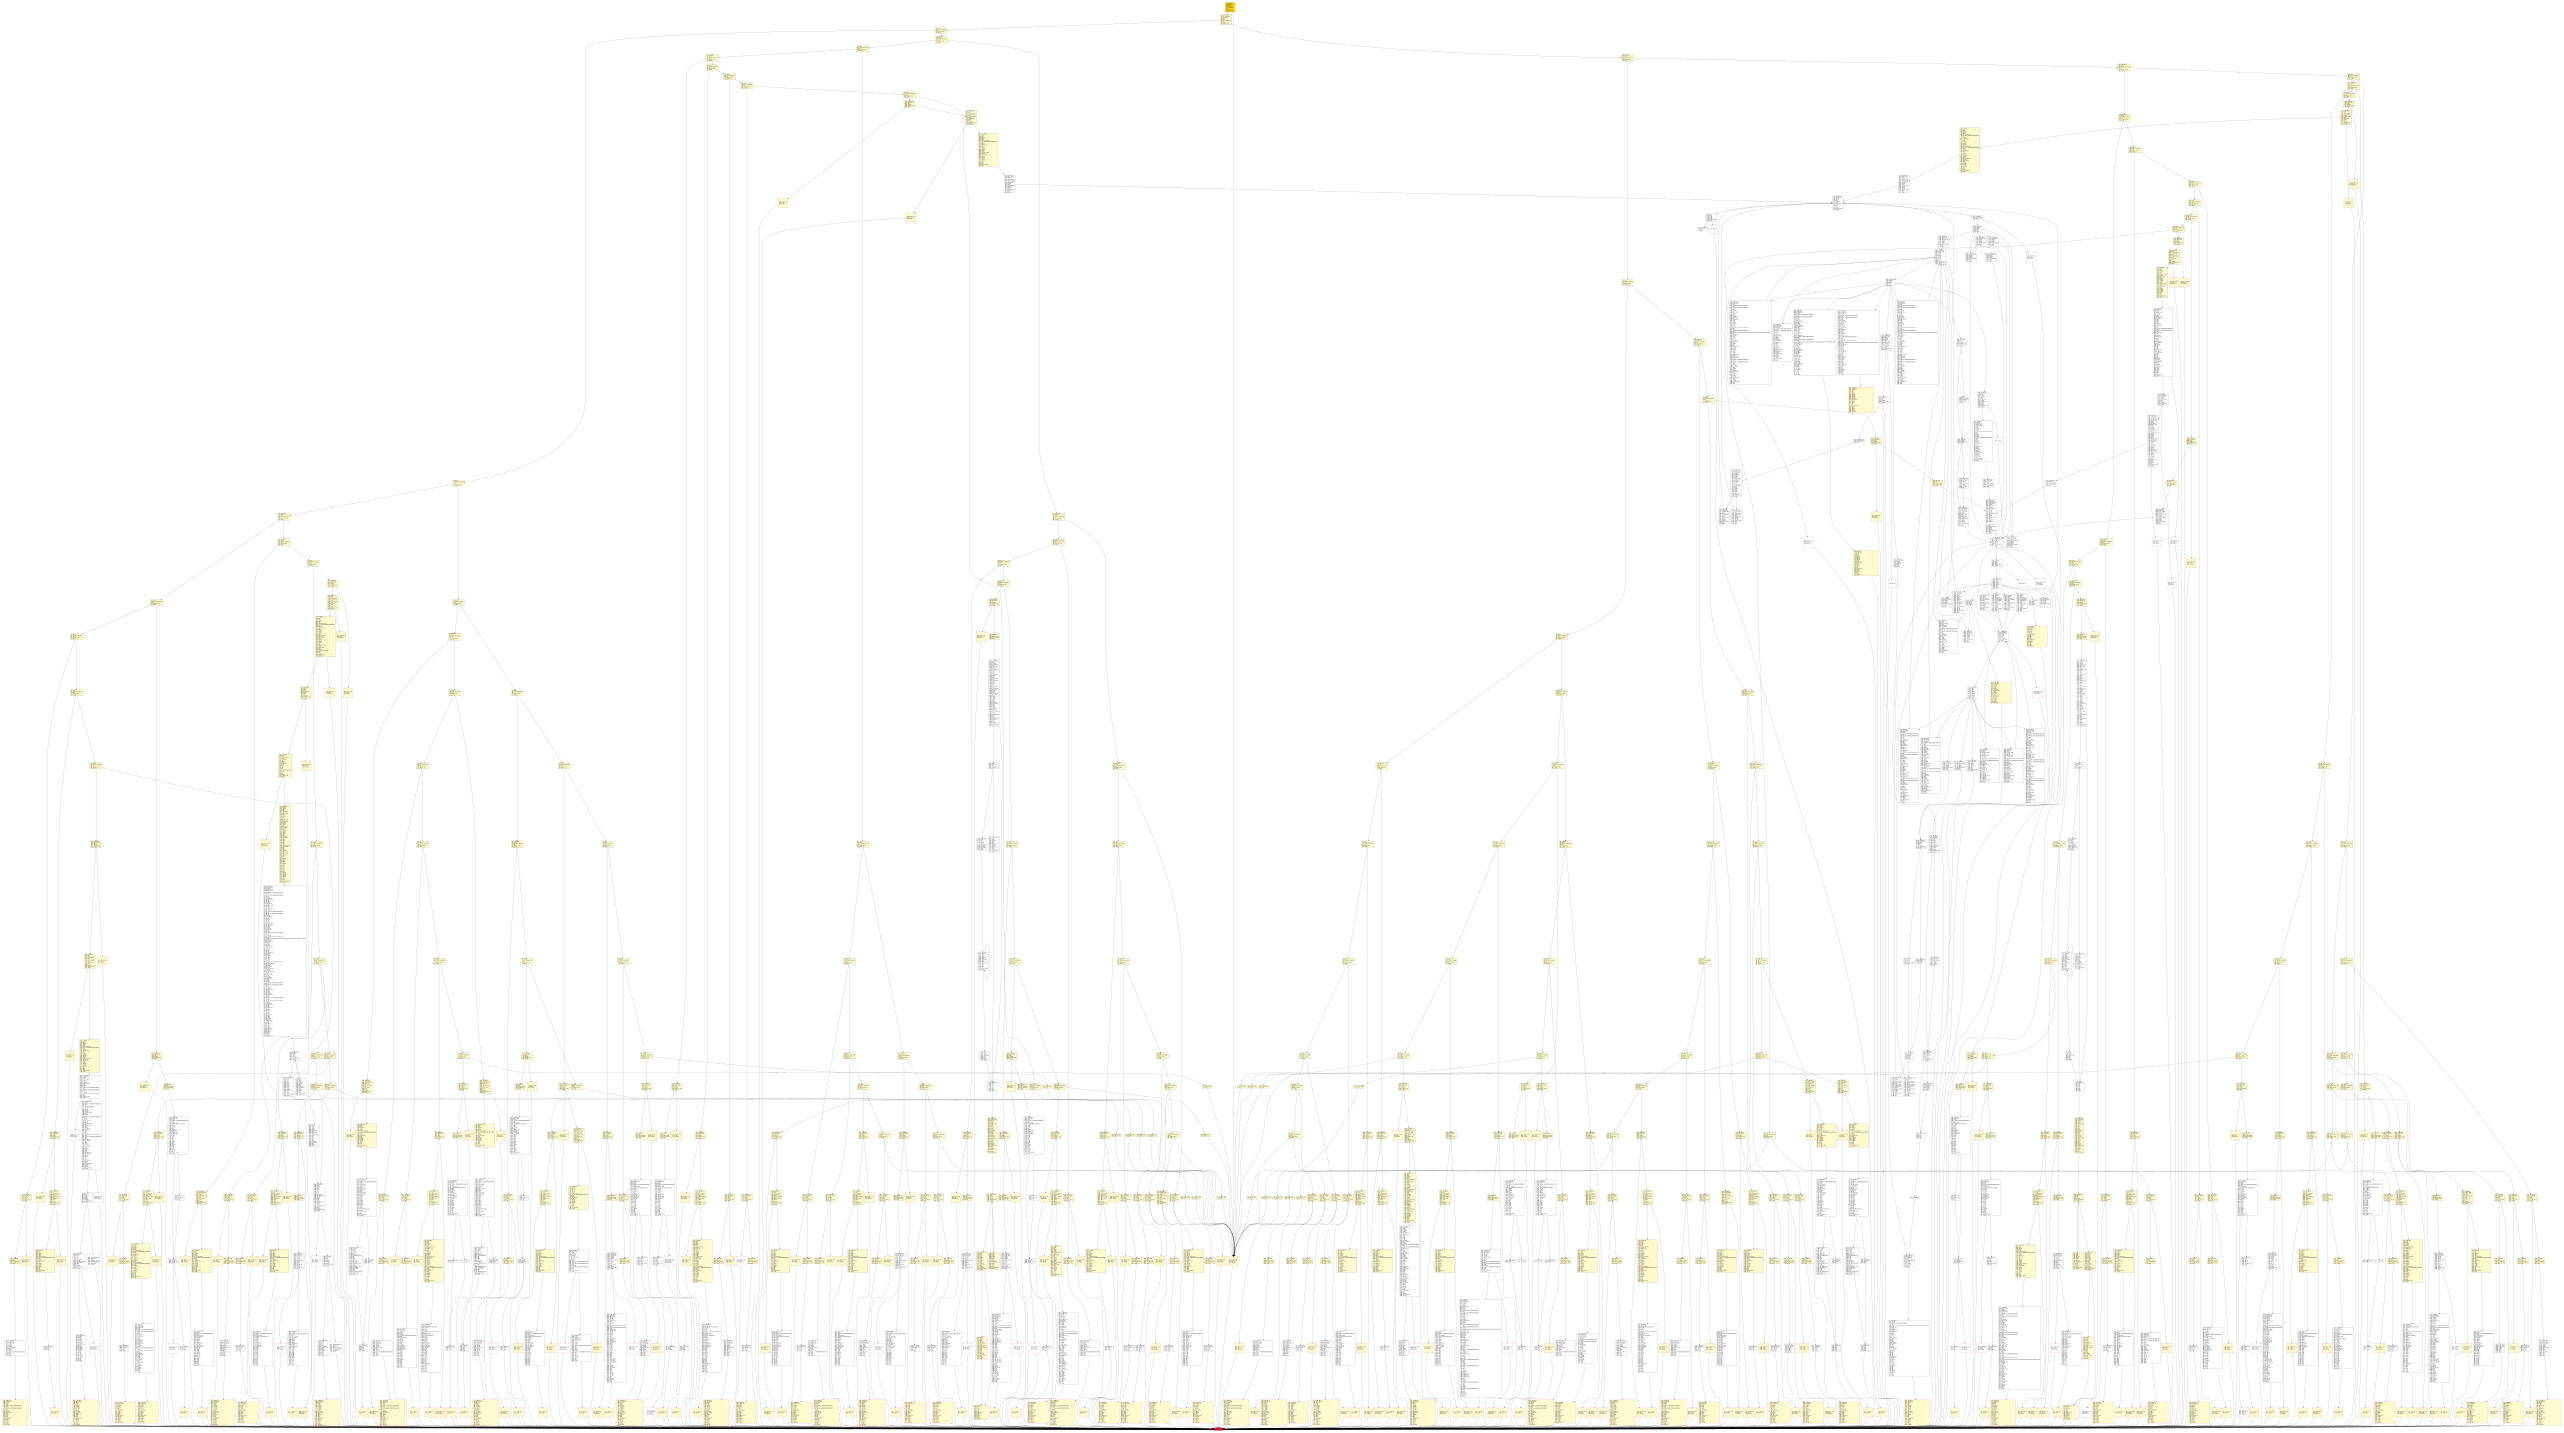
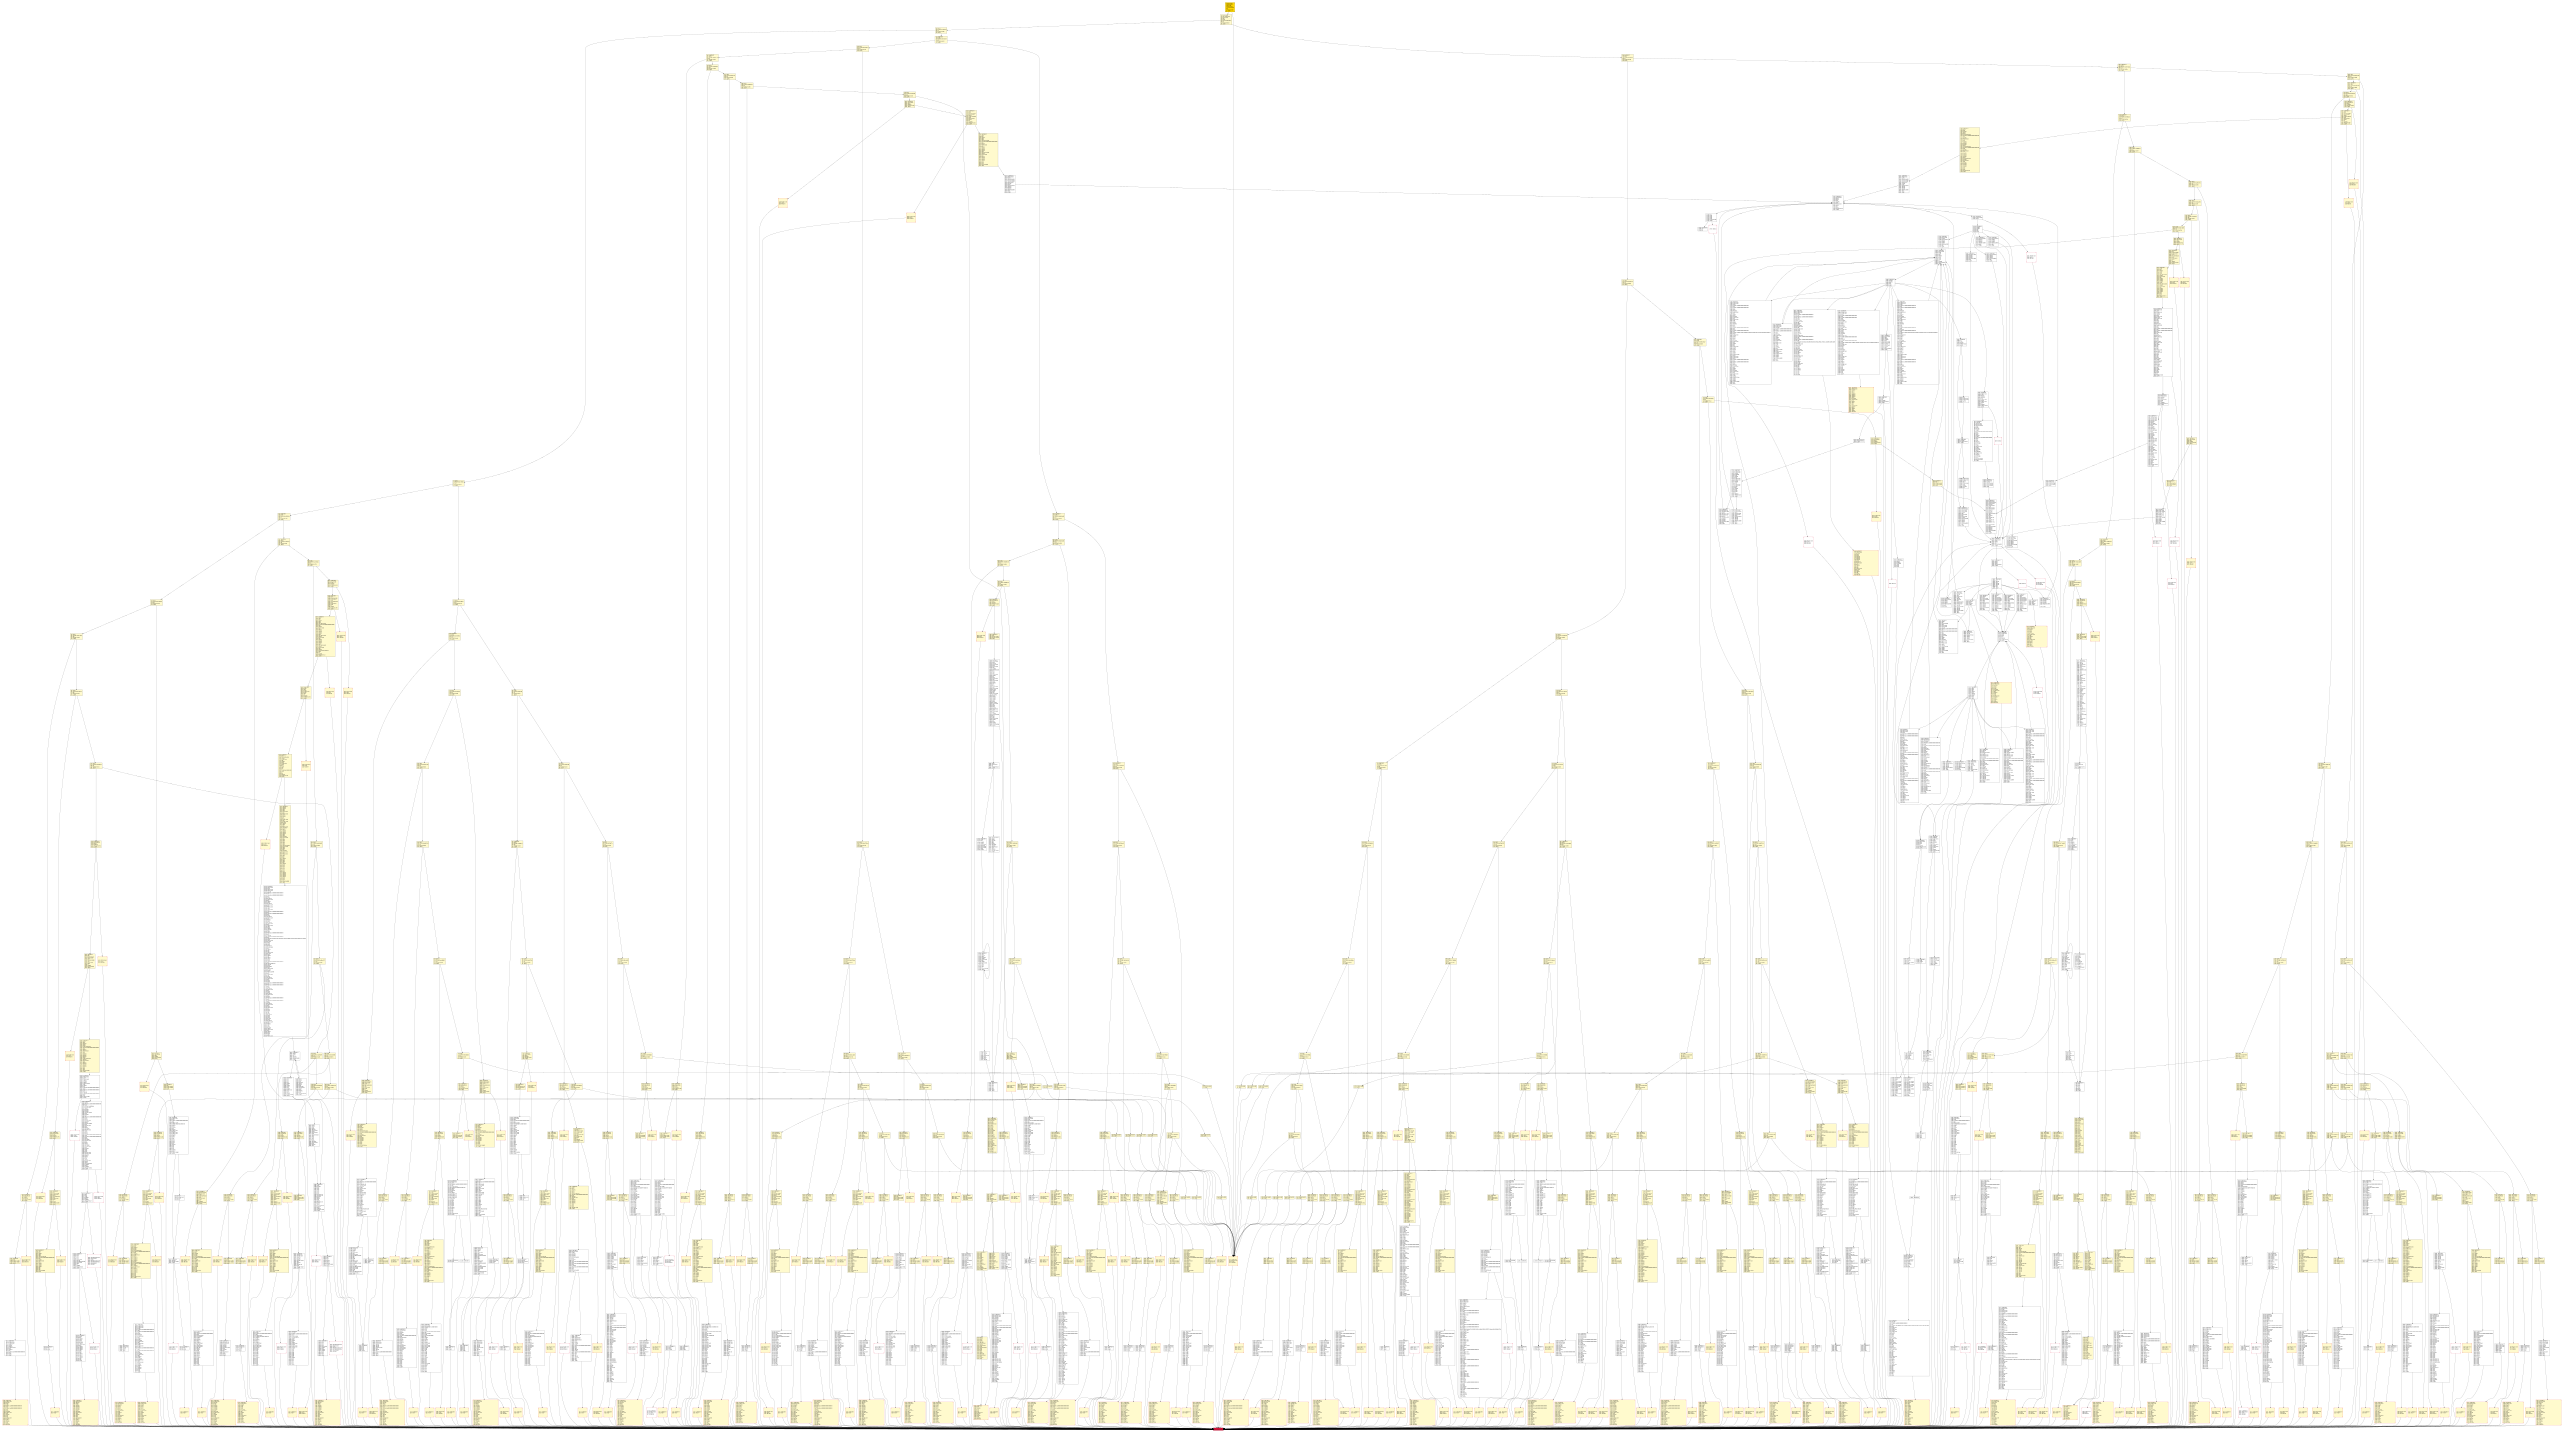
node "5276: PUSH1 0x00 5278: DUP1 5279: REVERT": fillcolor white -> lemonchiffon
